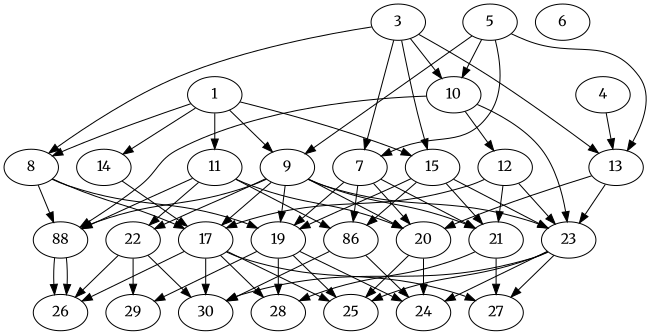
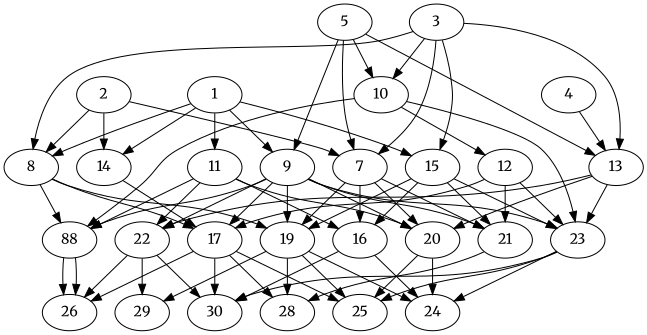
node "6": removed
node "2": added
edge "13" -> "22": added
node "86": label "86" -> "16"
node "27": removed
